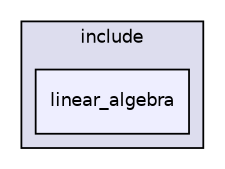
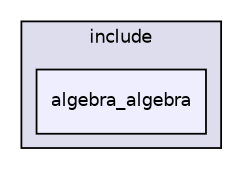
node "linear_algebra": label "linear_algebra" -> "algebra_algebra"
